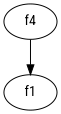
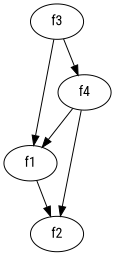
node "f3": added
node "f2": added
